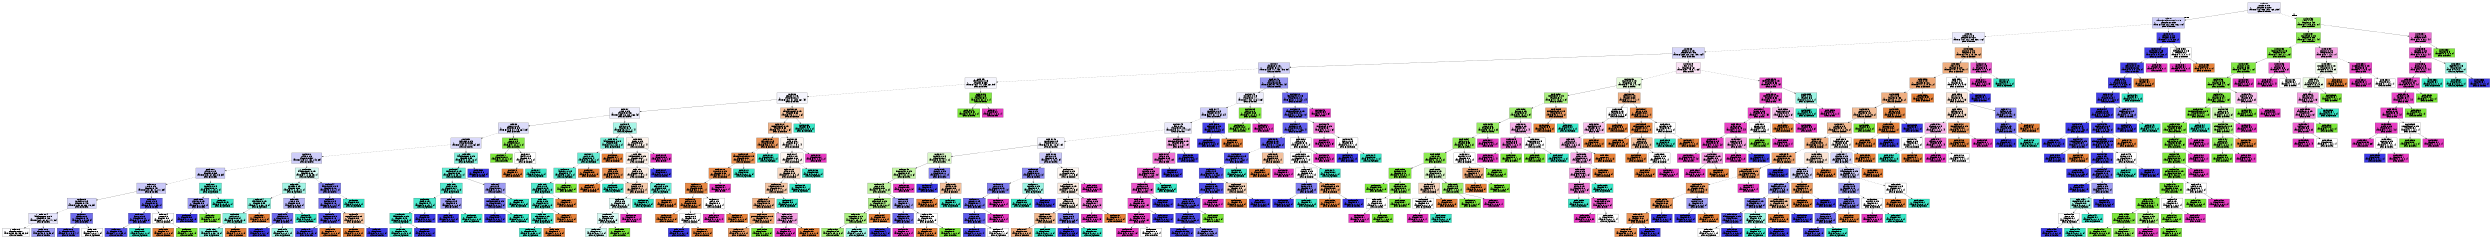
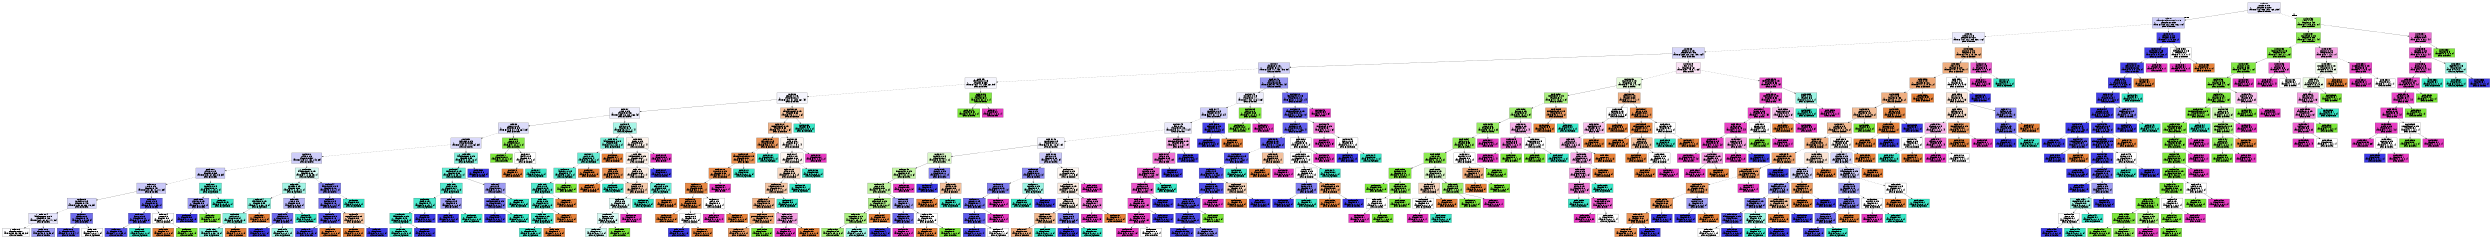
node "node #109": text "class = chinese" -> "class = kelp"
node "node #273": text "squash = chinese" -> "class = chinese"
